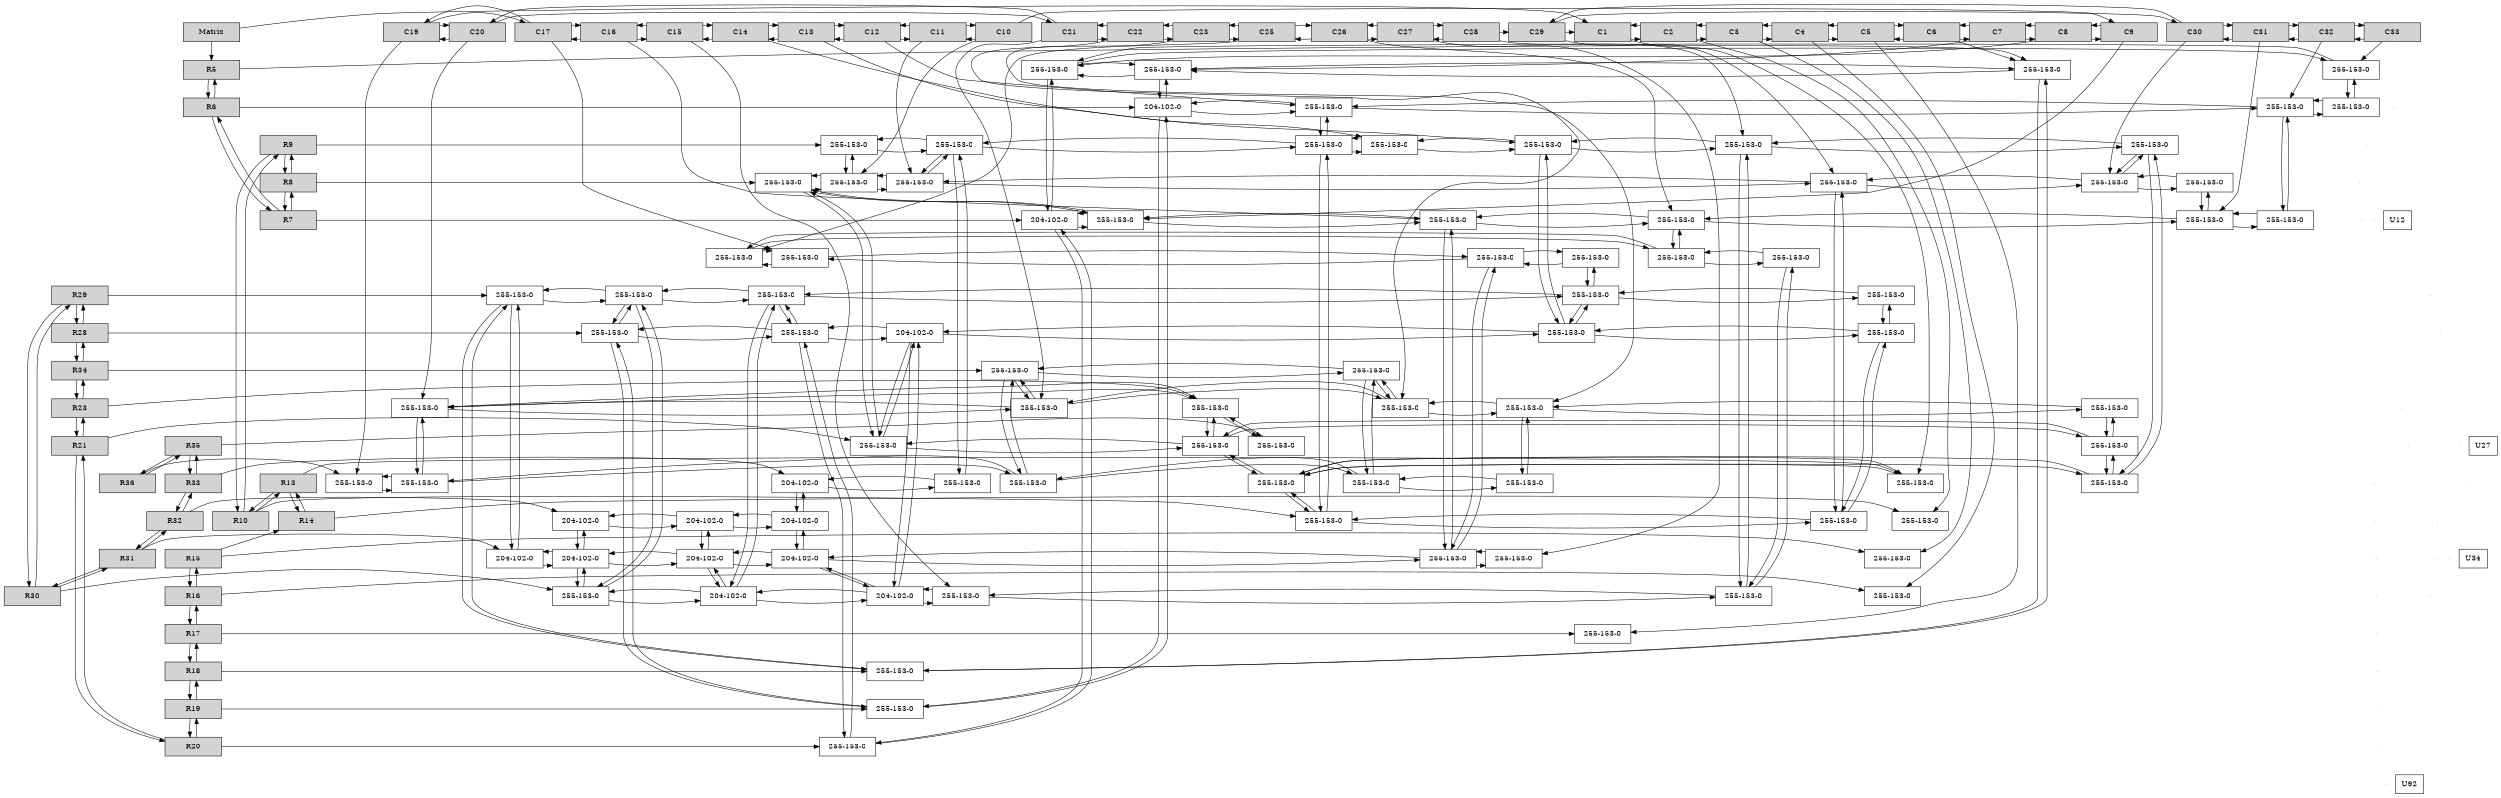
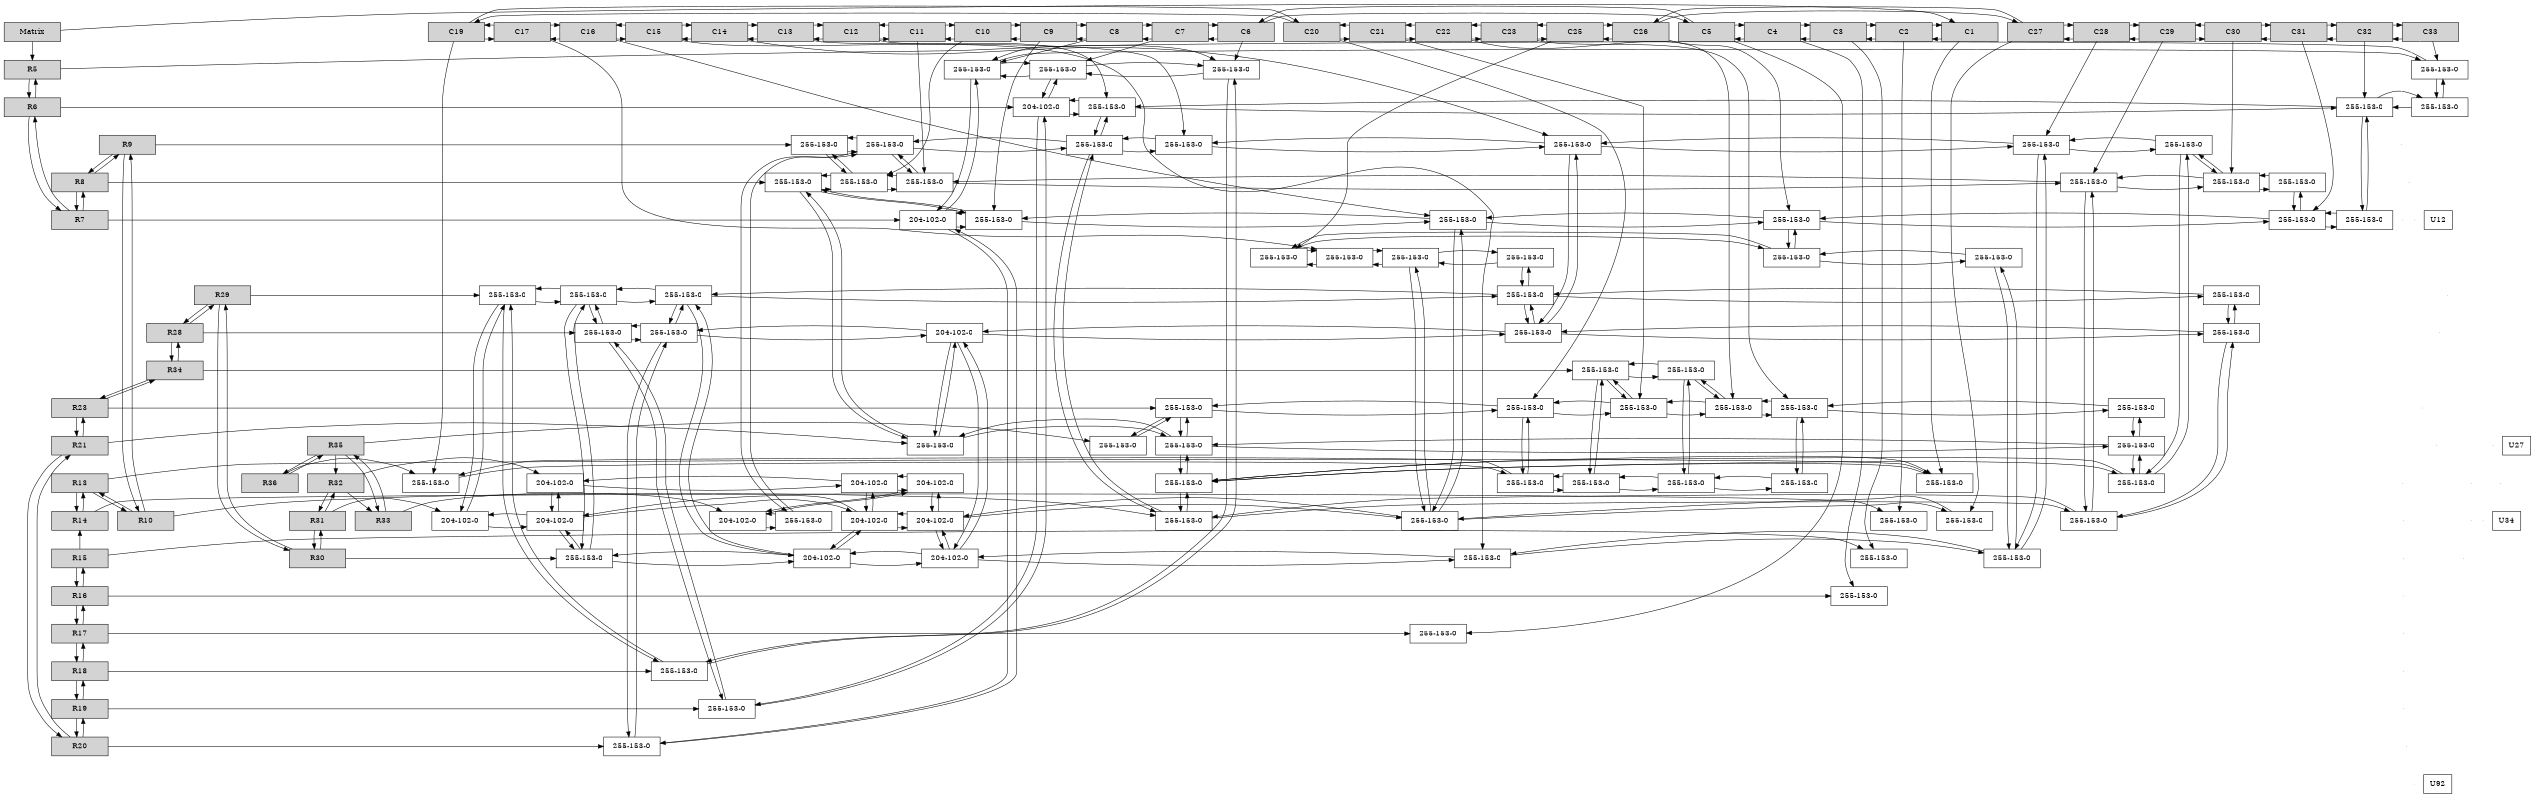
edge "C29" -> "C1": now "C29" -> "C28"
edge "C9" -> "C10": added
edge "R33" -> "R32": now "R35" -> "R32"
